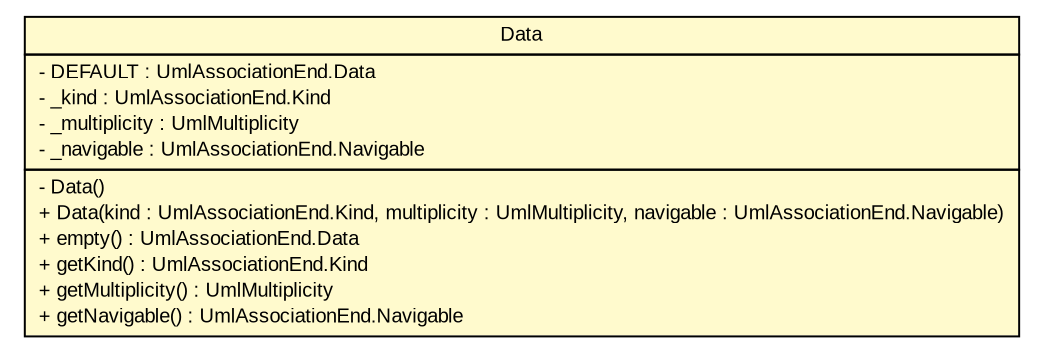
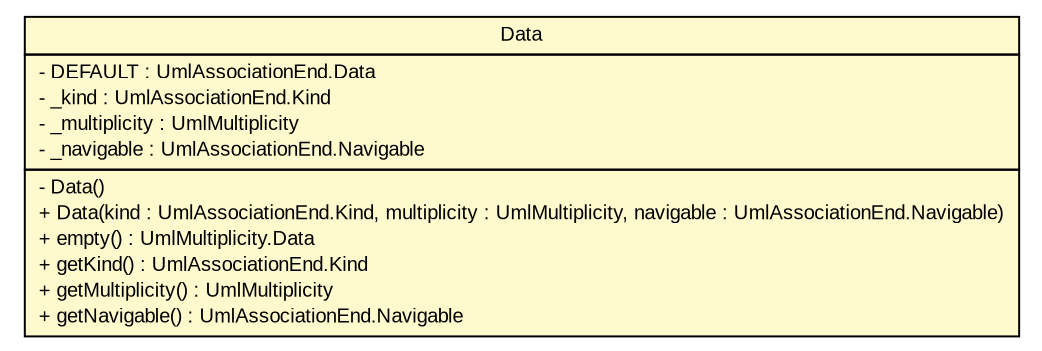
node "Data": text "+ empty() : UmlAssociationEnd.Data" -> "+ empty() : UmlMultiplicity.Data"
